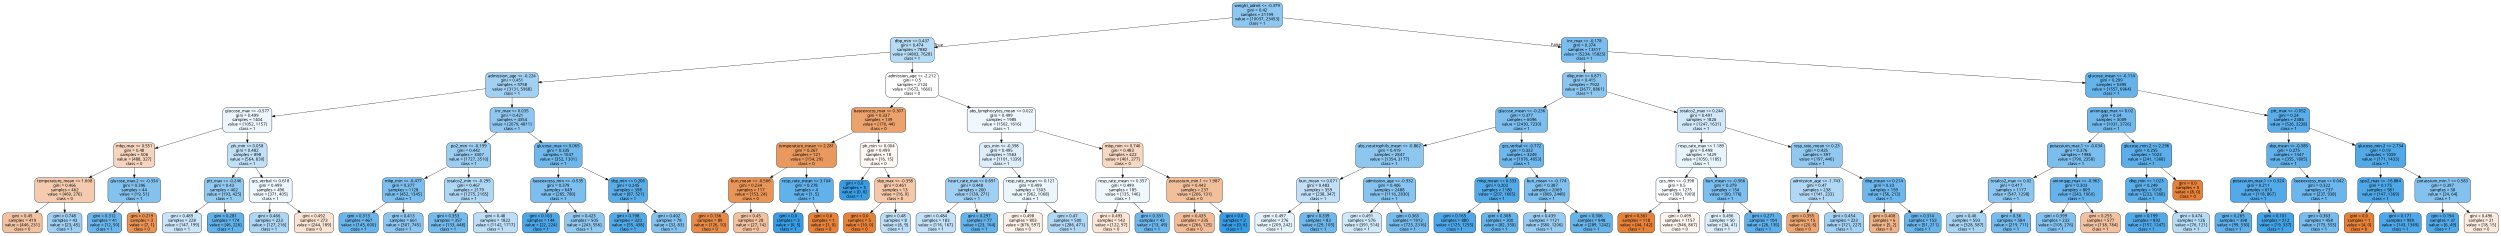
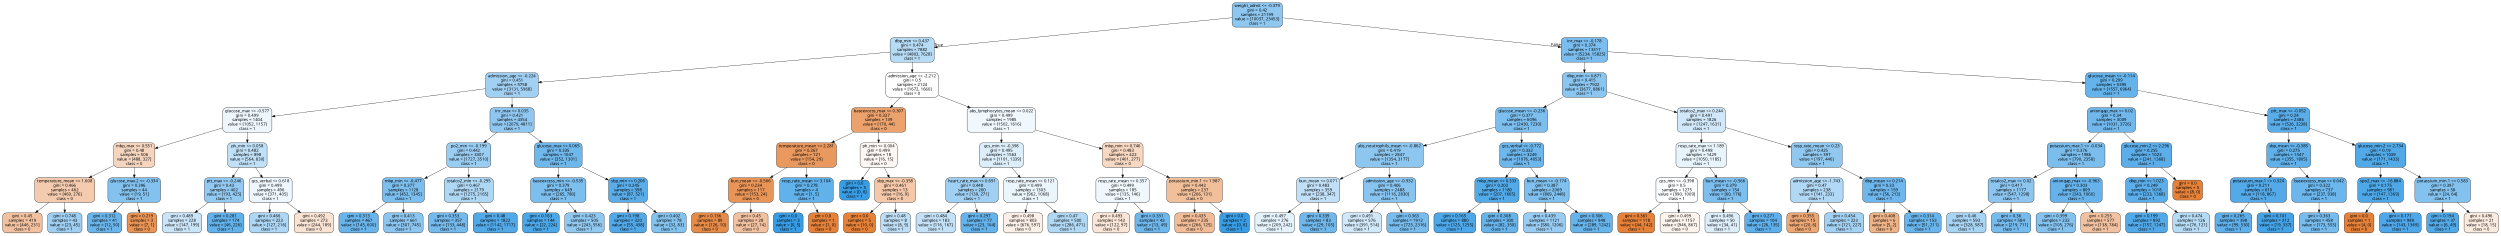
node "gini = 0.48 samples = 1822 value = [1142, 1717] class = 1": fillcolor #bddef6 -> #52a9e8
node "gini = 0.0 samples = 1 value = [1, 0] class = 0": label "gini = 0.0 samples = 1 value = [1, 0] class = 0" -> "ptt = 0.0 samples = 1 value = [1, 0] class = 0"
